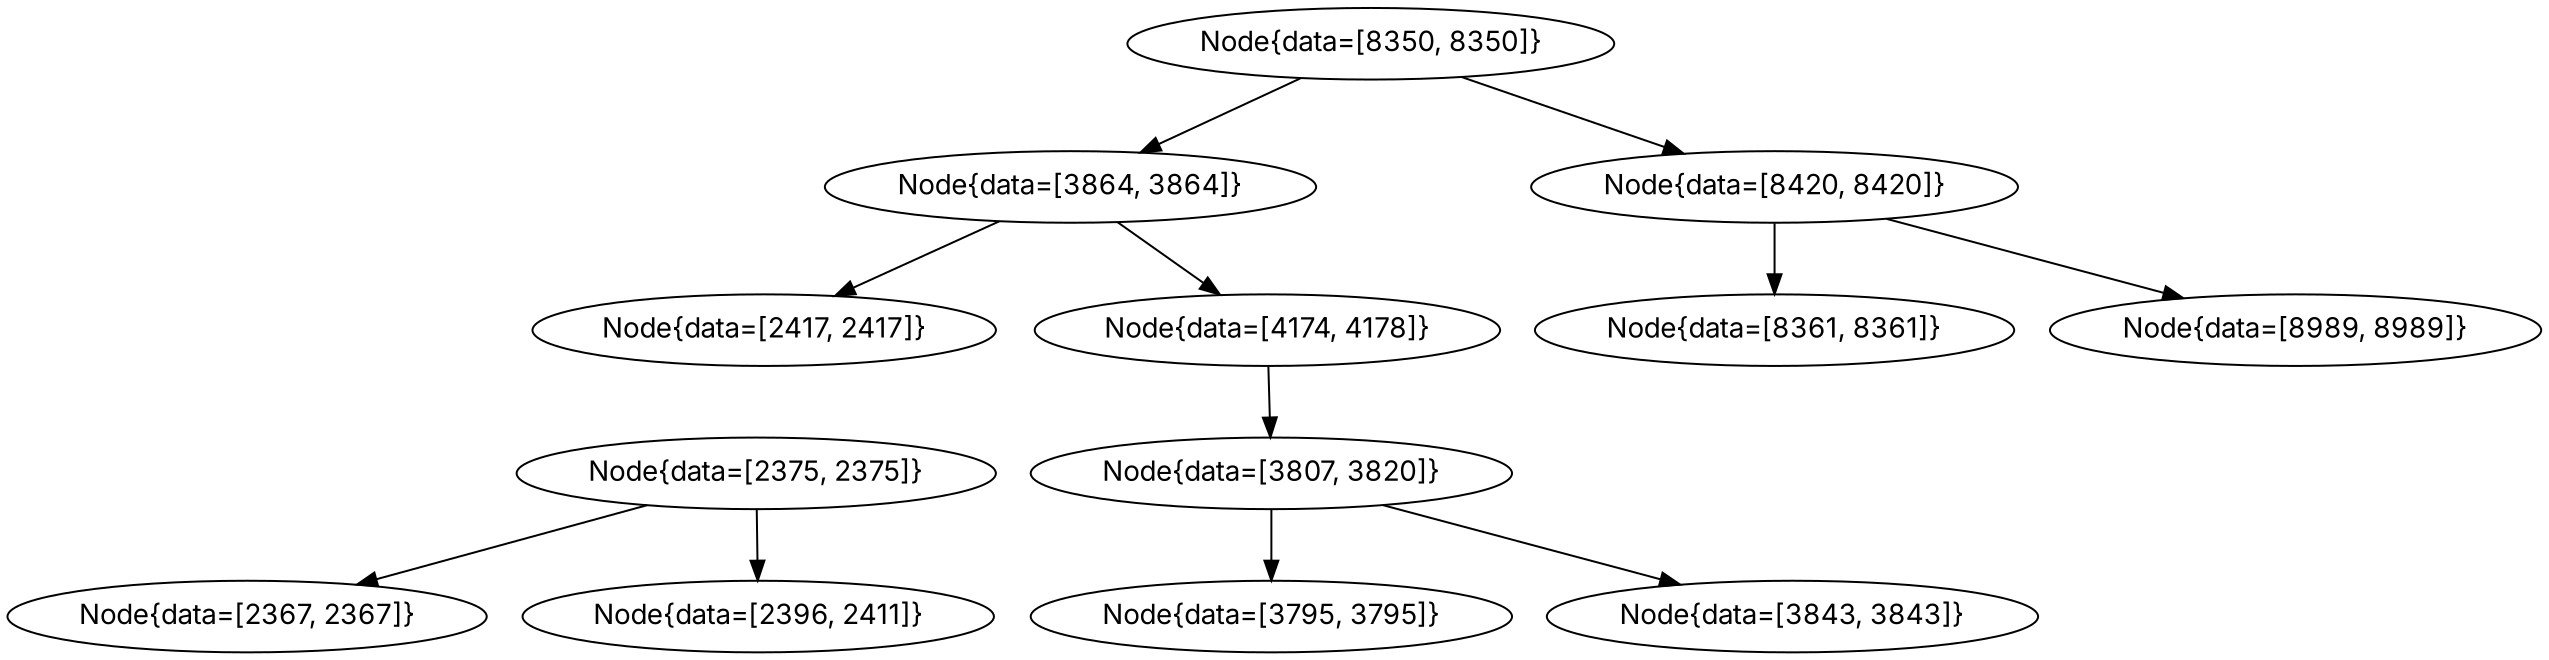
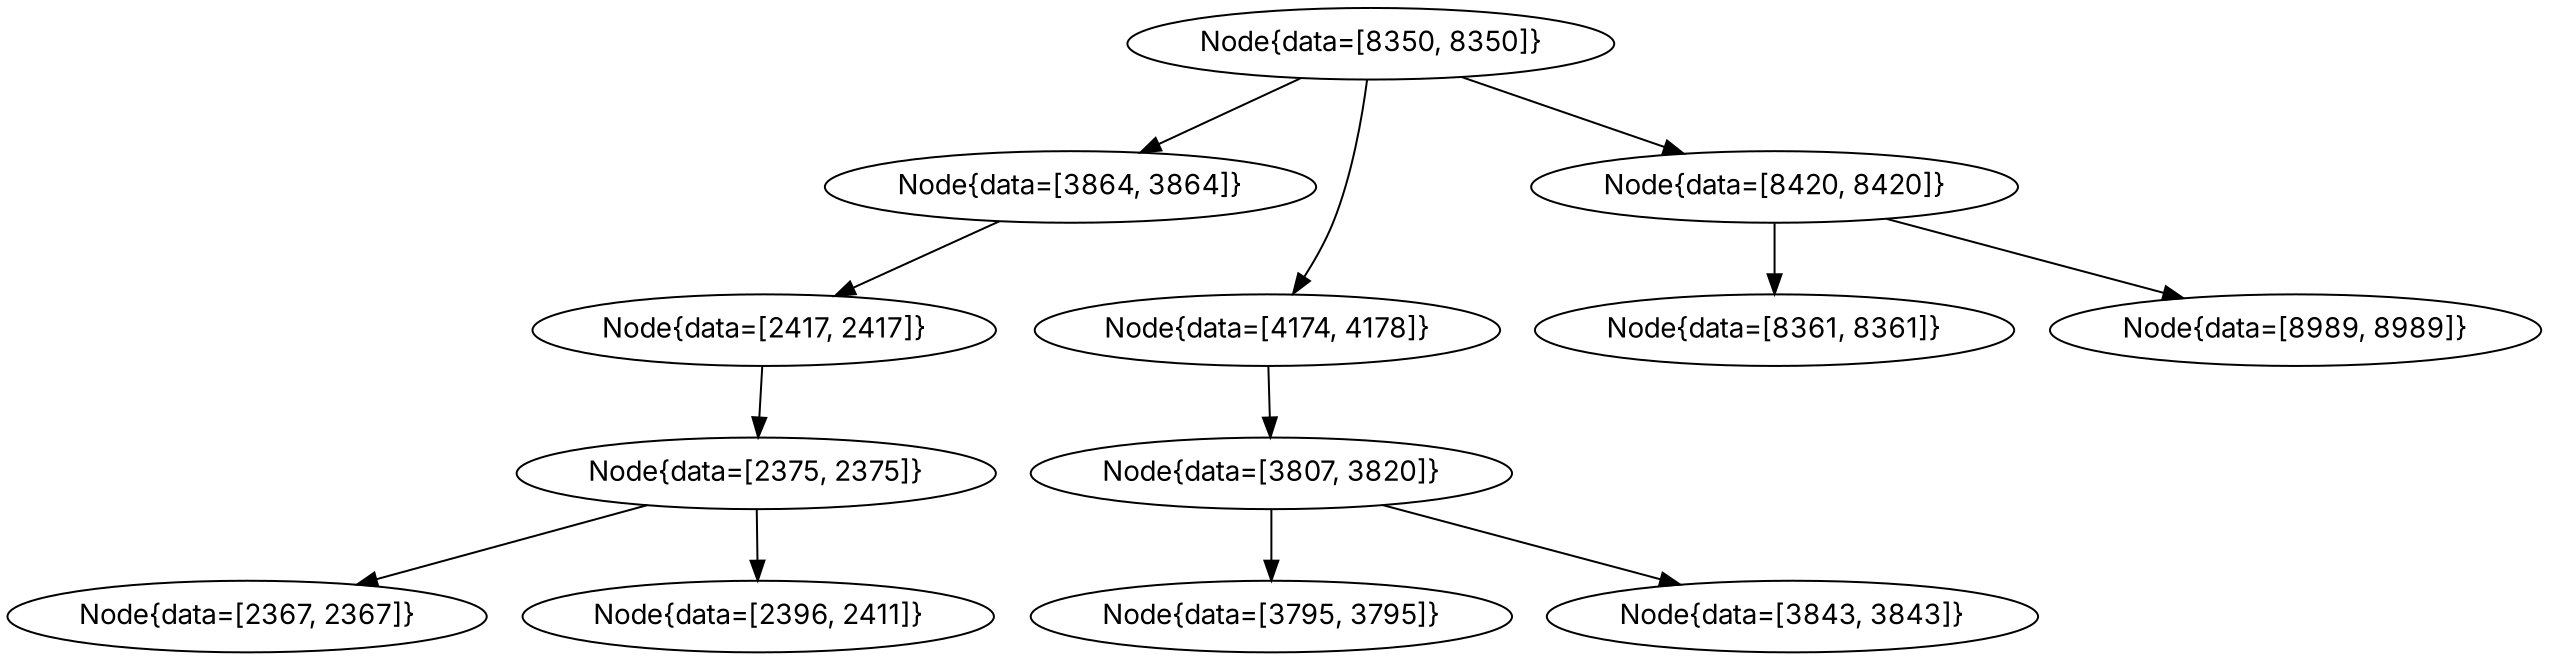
edge "Node{data=[3864, 3864]}" -> "Node{data=[4174, 4178]}": now "Node{data=[8350, 8350]}" -> "Node{data=[4174, 4178]}"
edge "Node{data=[2417, 2417]}" -> "Node{data=[2375, 2375]}": added
